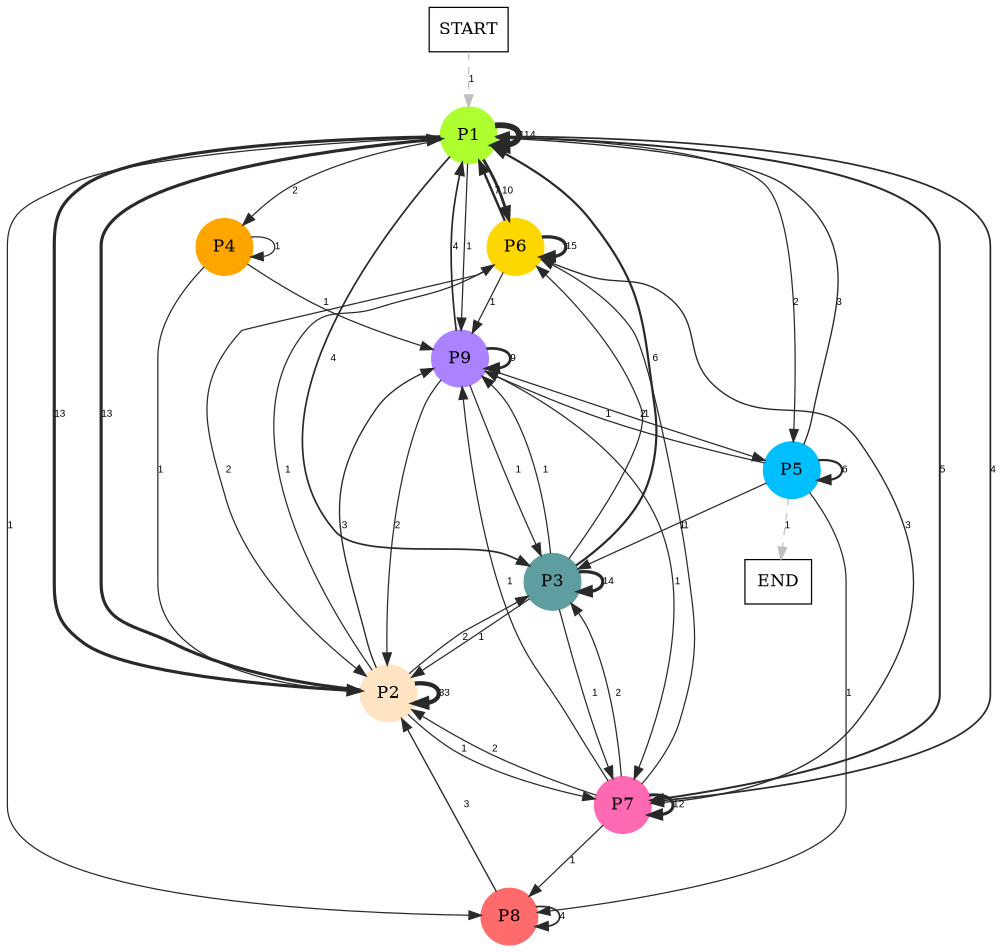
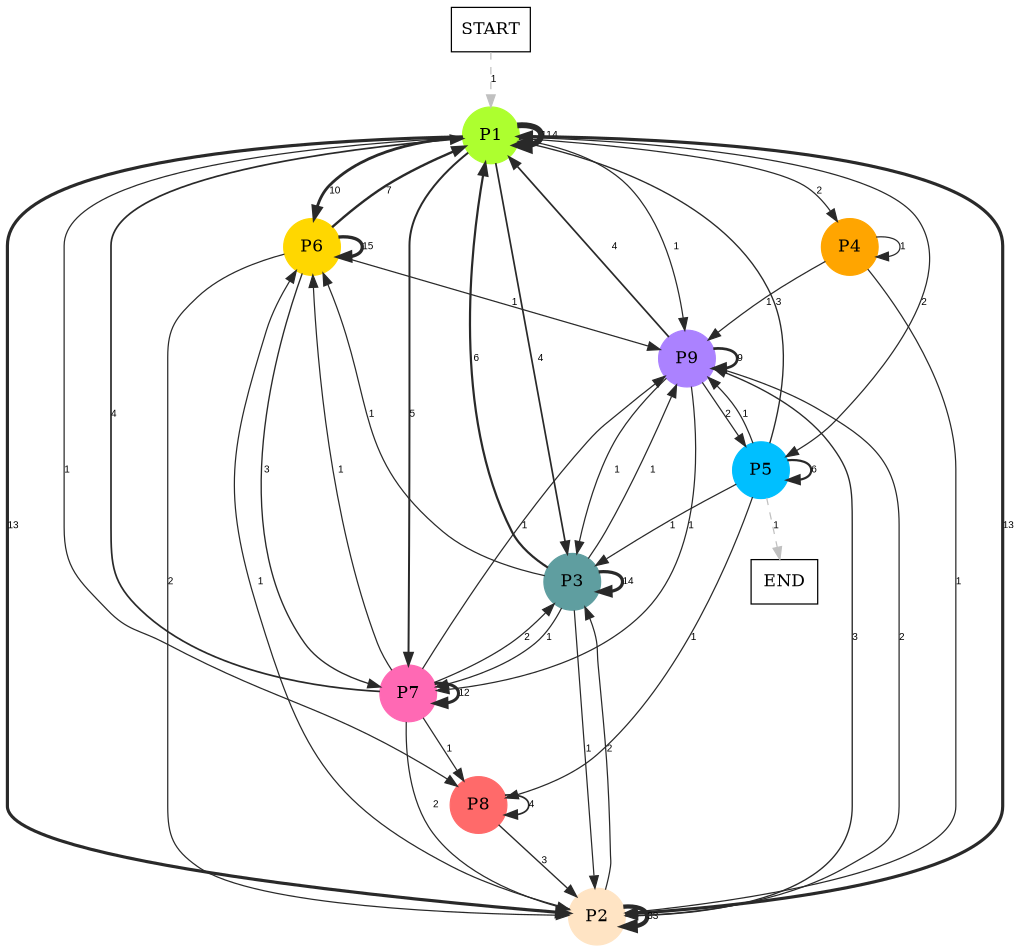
edge "P2" -> "P7": removed, label "1"
